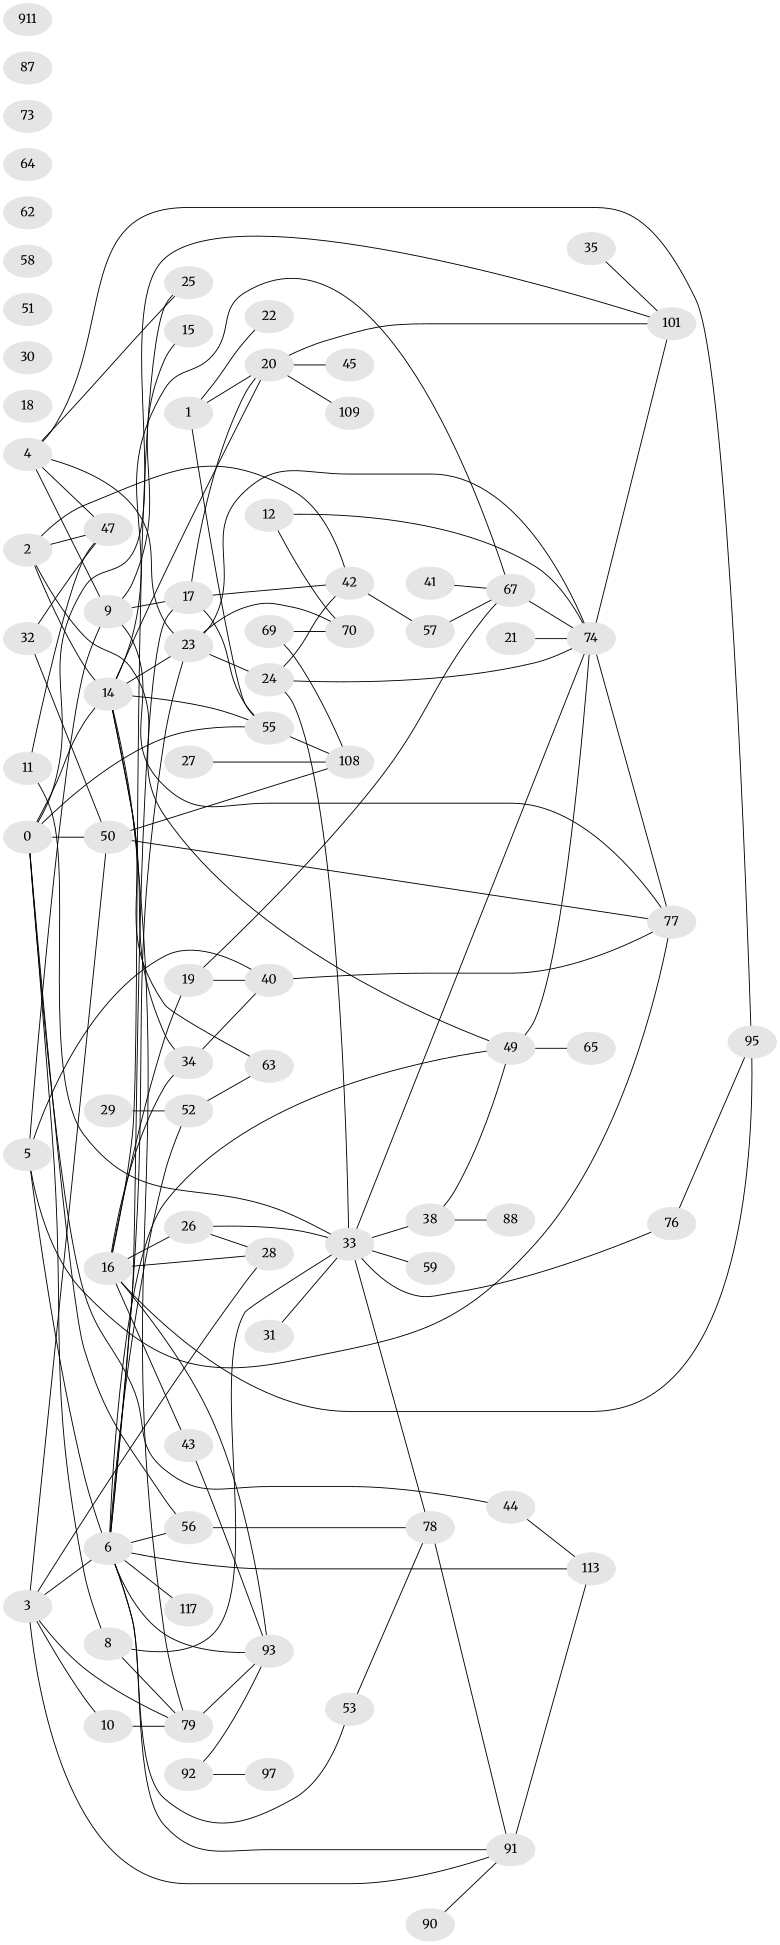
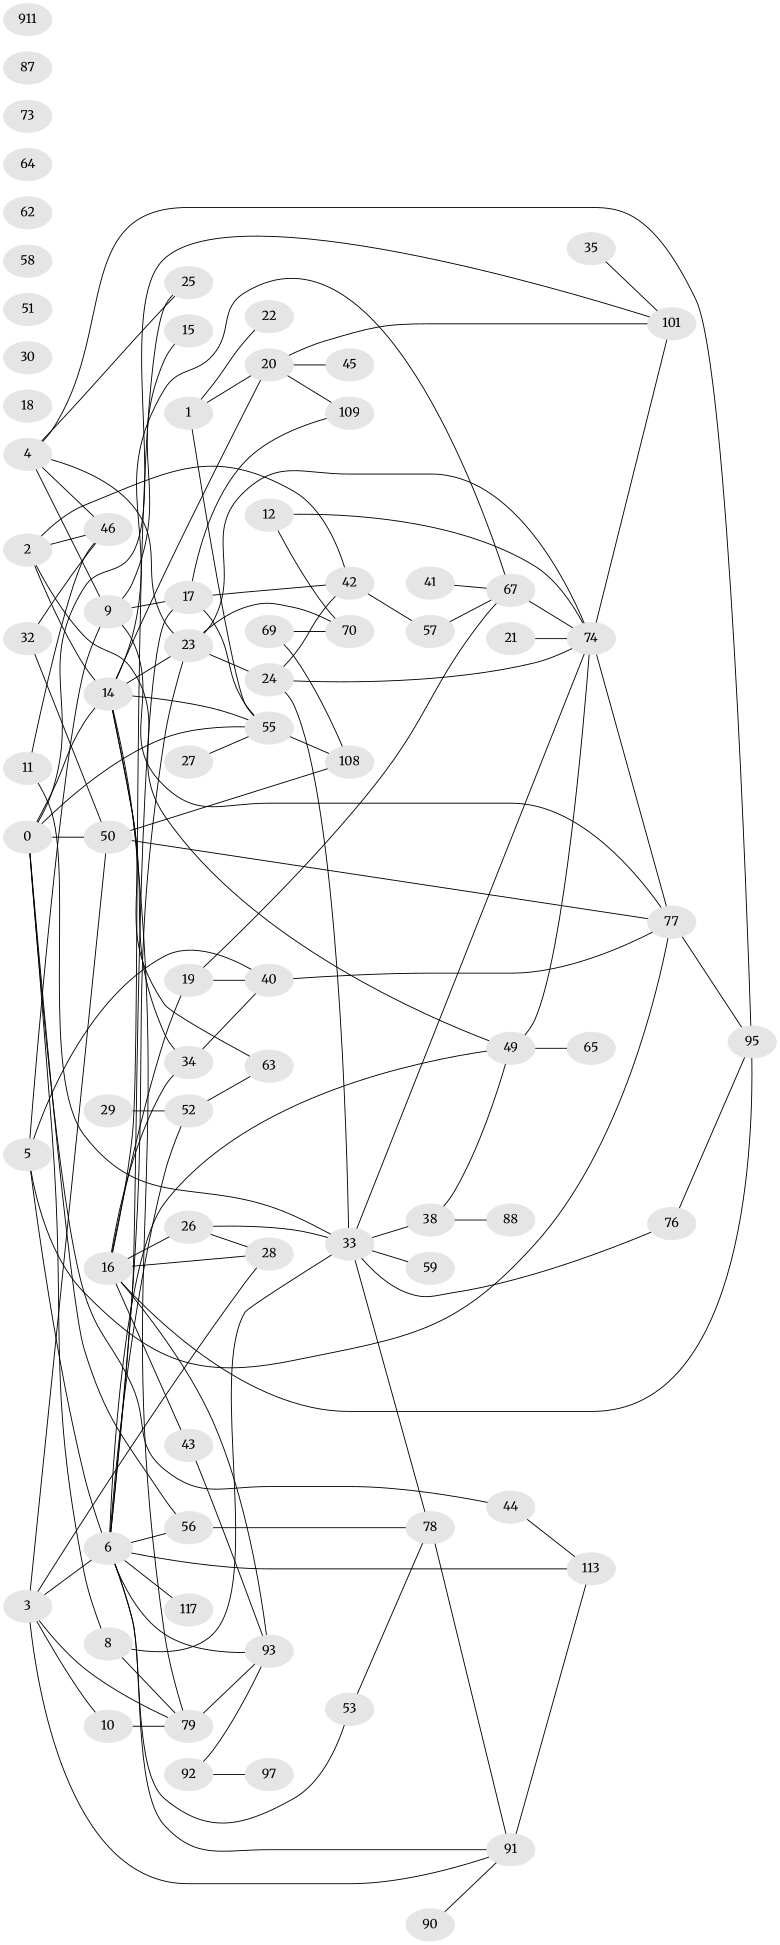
edge "20" -- "17": now "109" -- "17"
node "47": label "47" -> "46"
edge "27" -- "108": now "27" -- "55"
edge "77" -- "95": added
node "31": removed
